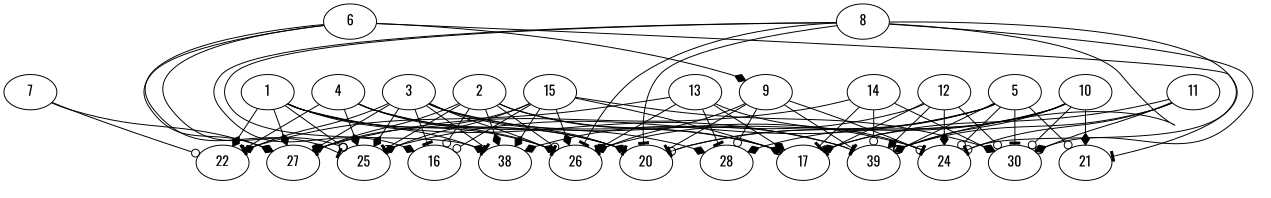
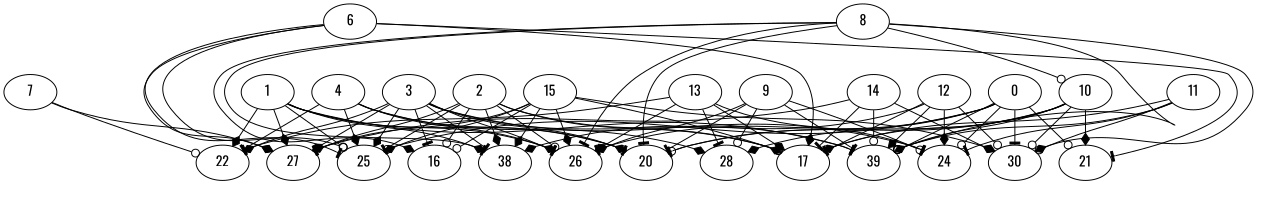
edge "6" -> "9": now "6" -> "17"
edge "8" -> "24": now "8" -> "10"
node "5": label "5" -> "0"
